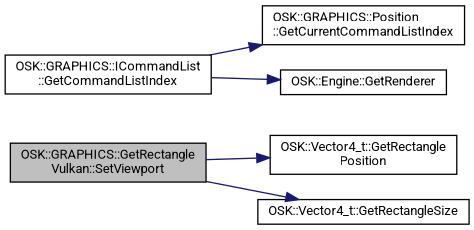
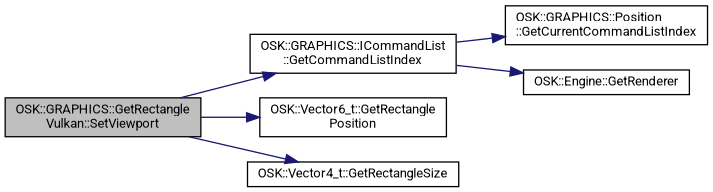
edge "OSK::GRAPHICS::GetRectangle Vulkan::SetViewport" -> "OSK::GRAPHICS::ICommandList ::GetCommandListIndex": added
node "OSK::Vector4_t::GetRectangle Position": label "OSK::Vector4_t::GetRectangle Position" -> "OSK::Vector6_t::GetRectangle Position"
